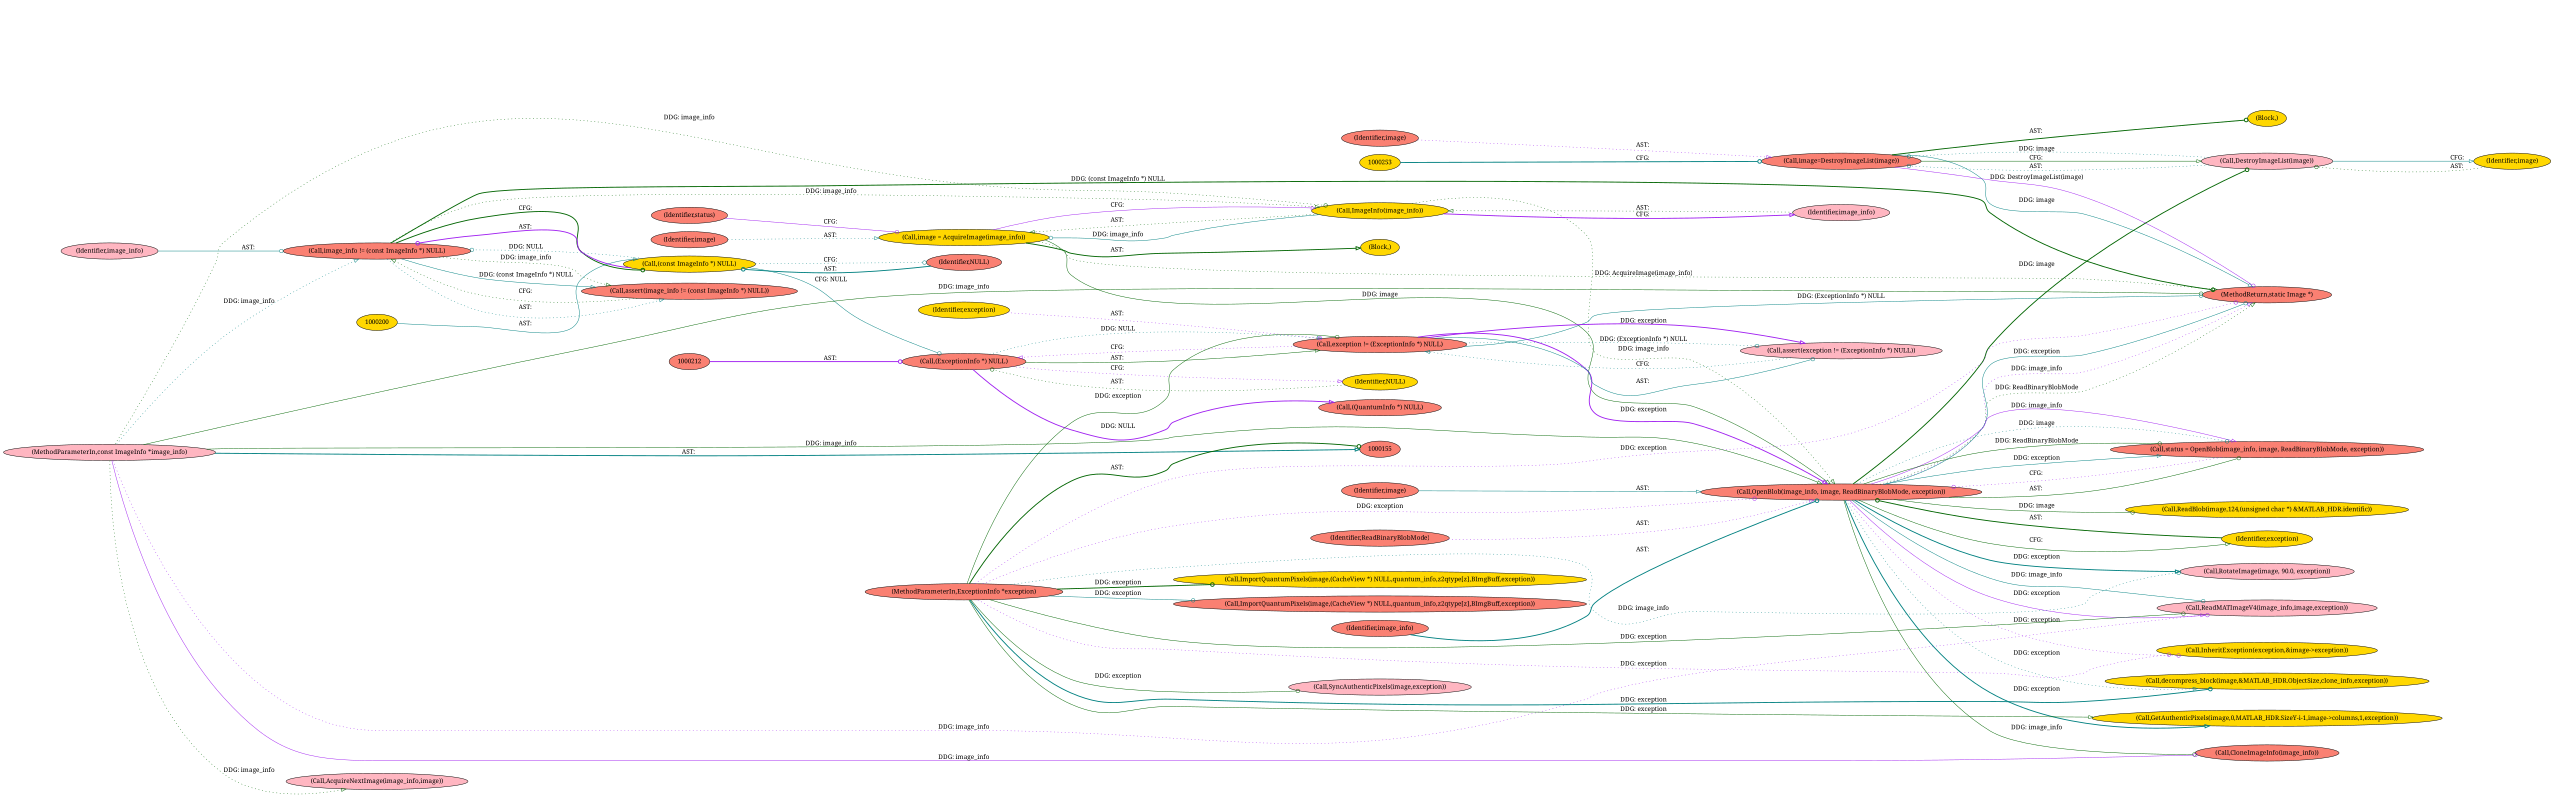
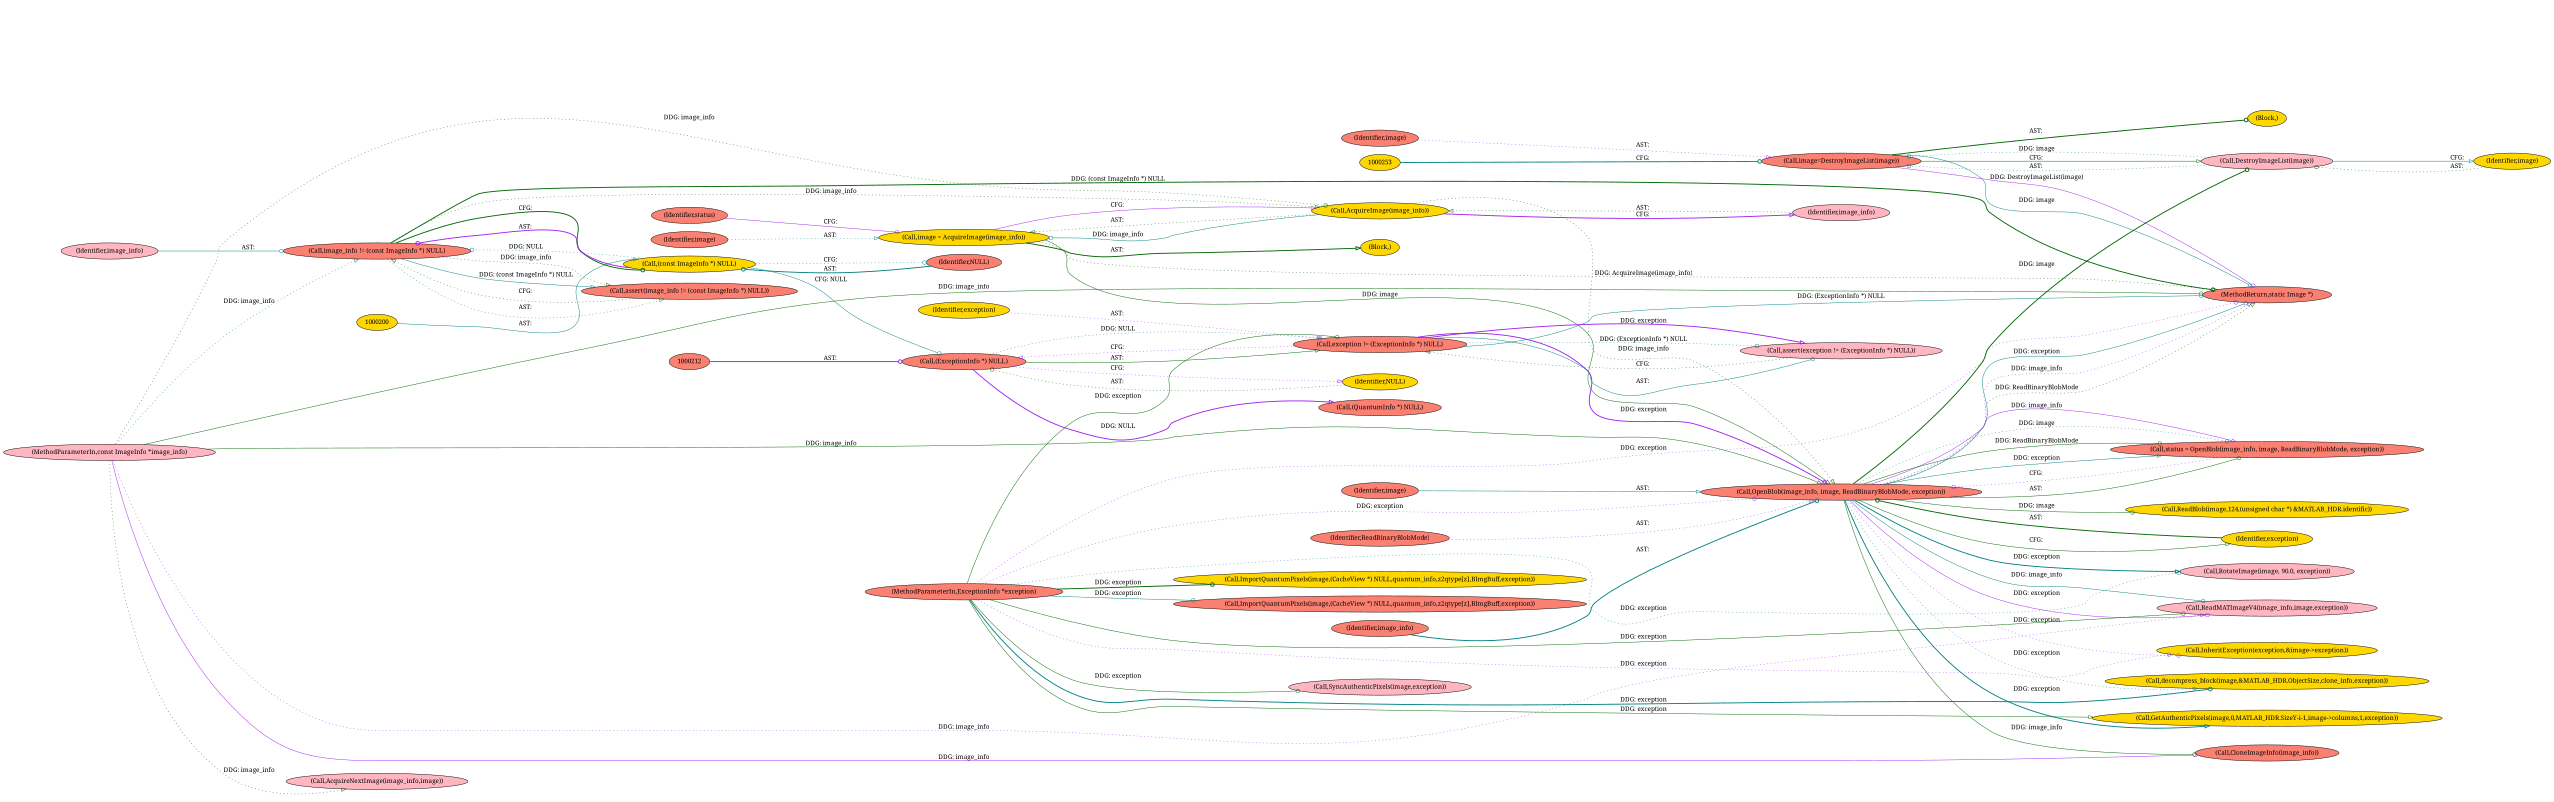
node "(Call,ImageInfo(image_info))": label "(Call,ImageInfo(image_info))" -> "(Call,AcquireImage(image_info))"
edge "(Call,assert(exception != (ExceptionInfo *) NULL))" -> "(Call,exception != (ExceptionInfo *) NULL)": color teal -> darkgreen
node "1000155": removed
edge "(MethodParameterIn,ExceptionInfo *exception)" -> "(Call,RotateImage(image, 90.0, exception))": label "DDG: image_info" -> "DDG: exception"
